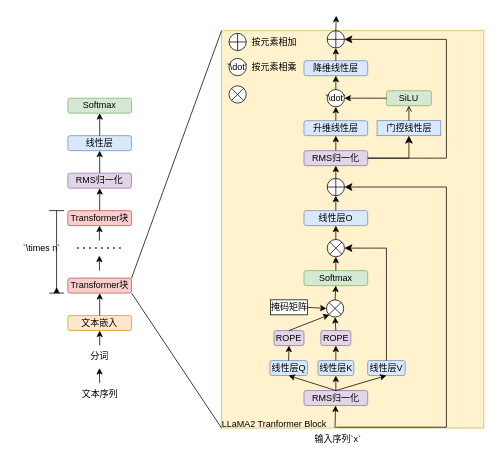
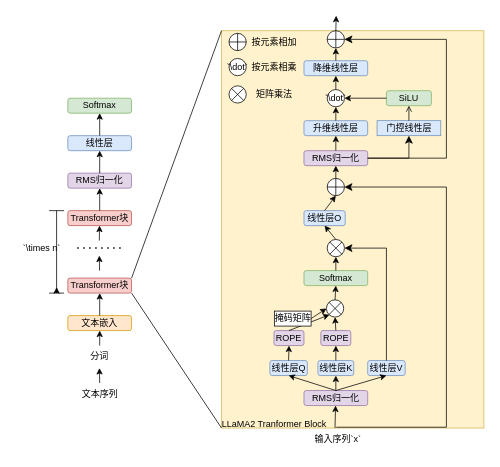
node "矩阵乘法": added
node "线性层O": size 64x15 -> 41x15
node "掩码矩阵": moved (289, 307) -> (293, 318)
